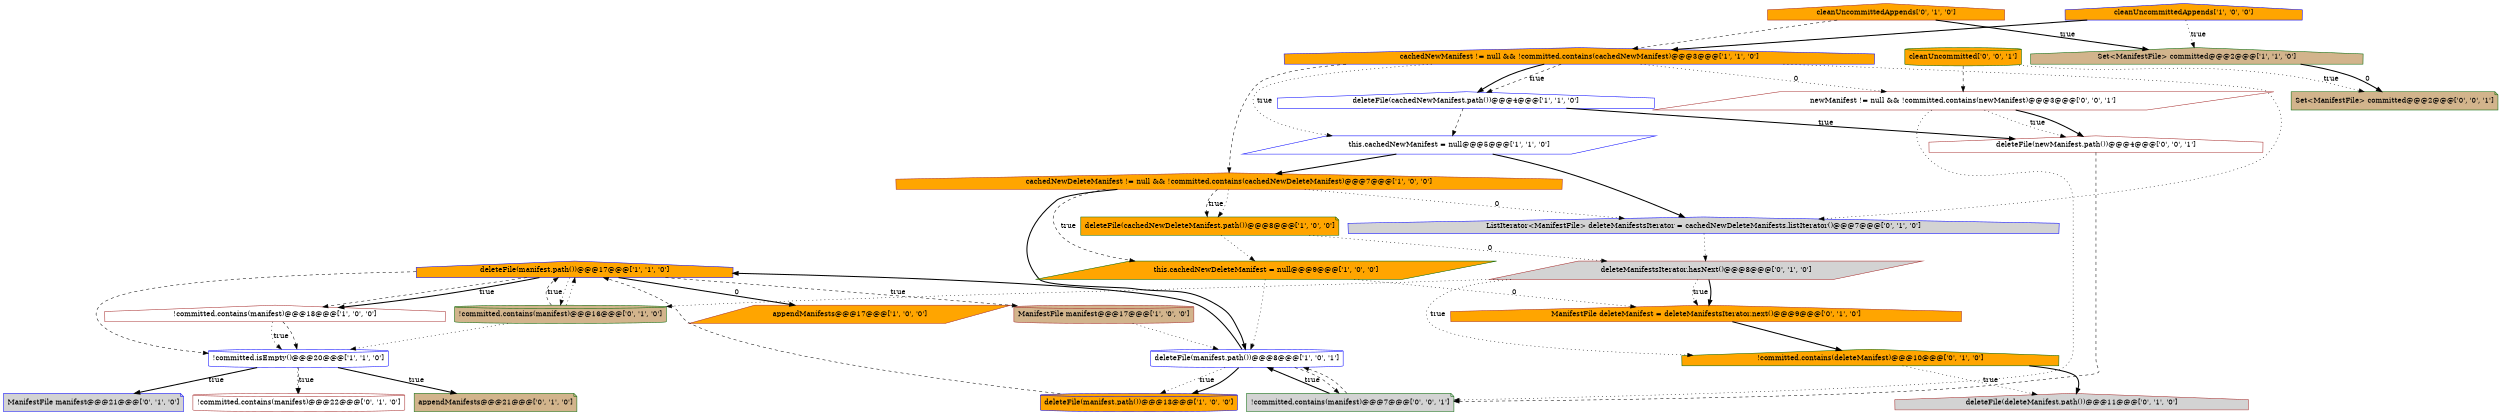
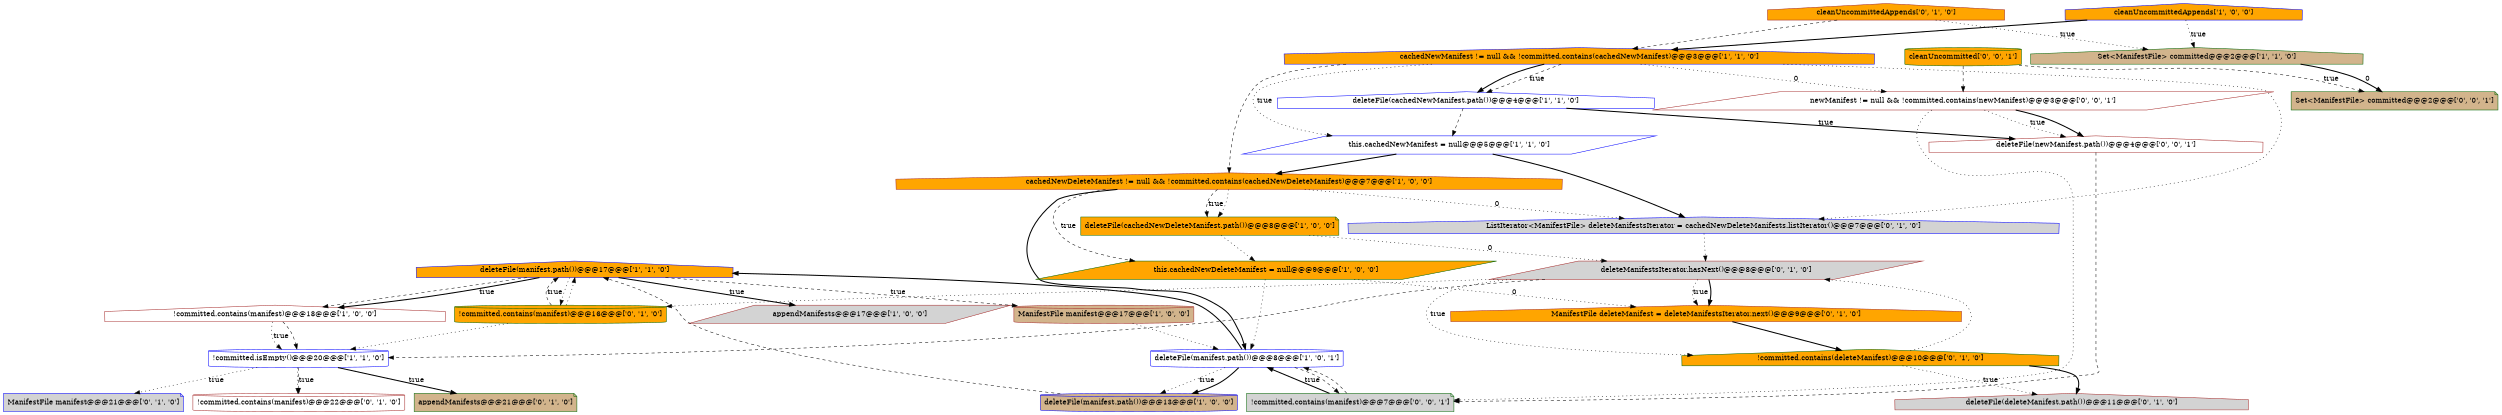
edge "cleanUncommittedAppends['0', '1', '0']" -> "Set<ManifestFile> committed@@@2@@@['1', '1', '0']": style bold -> dotted
edge "cleanUncommitted['0', '0', '1']" -> "Set<ManifestFile> committed@@@2@@@['0', '0', '1']": style dotted -> dashed
edge "deleteFile(manifest.path())@@@17@@@['1', '1', '0']" -> "!committed.isEmpty()@@@20@@@['1', '1', '0']": now "deleteManifestsIterator.hasNext()@@@8@@@['0', '1', '0']" -> "!committed.isEmpty()@@@20@@@['1', '1', '0']"
edge "deleteFile(manifest.path())@@@17@@@['1', '1', '0']" -> "appendManifests@@@17@@@['1', '0', '0']": label "0" -> "true"
edge "!committed.contains(deleteManifest)@@@10@@@['0', '1', '0']" -> "deleteManifestsIterator.hasNext()@@@8@@@['0', '1', '0']": added
node "!committed.contains(manifest)@@@16@@@['0', '1', '0']": fillcolor tan -> orange
node "appendManifests@@@17@@@['1', '0', '0']": fillcolor orange -> lightgrey
edge "!committed.isEmpty()@@@20@@@['1', '1', '0']" -> "ManifestFile manifest@@@21@@@['0', '1', '0']": style bold -> dotted
node "deleteFile(manifest.path())@@@13@@@['1', '0', '0']": fillcolor orange -> tan
